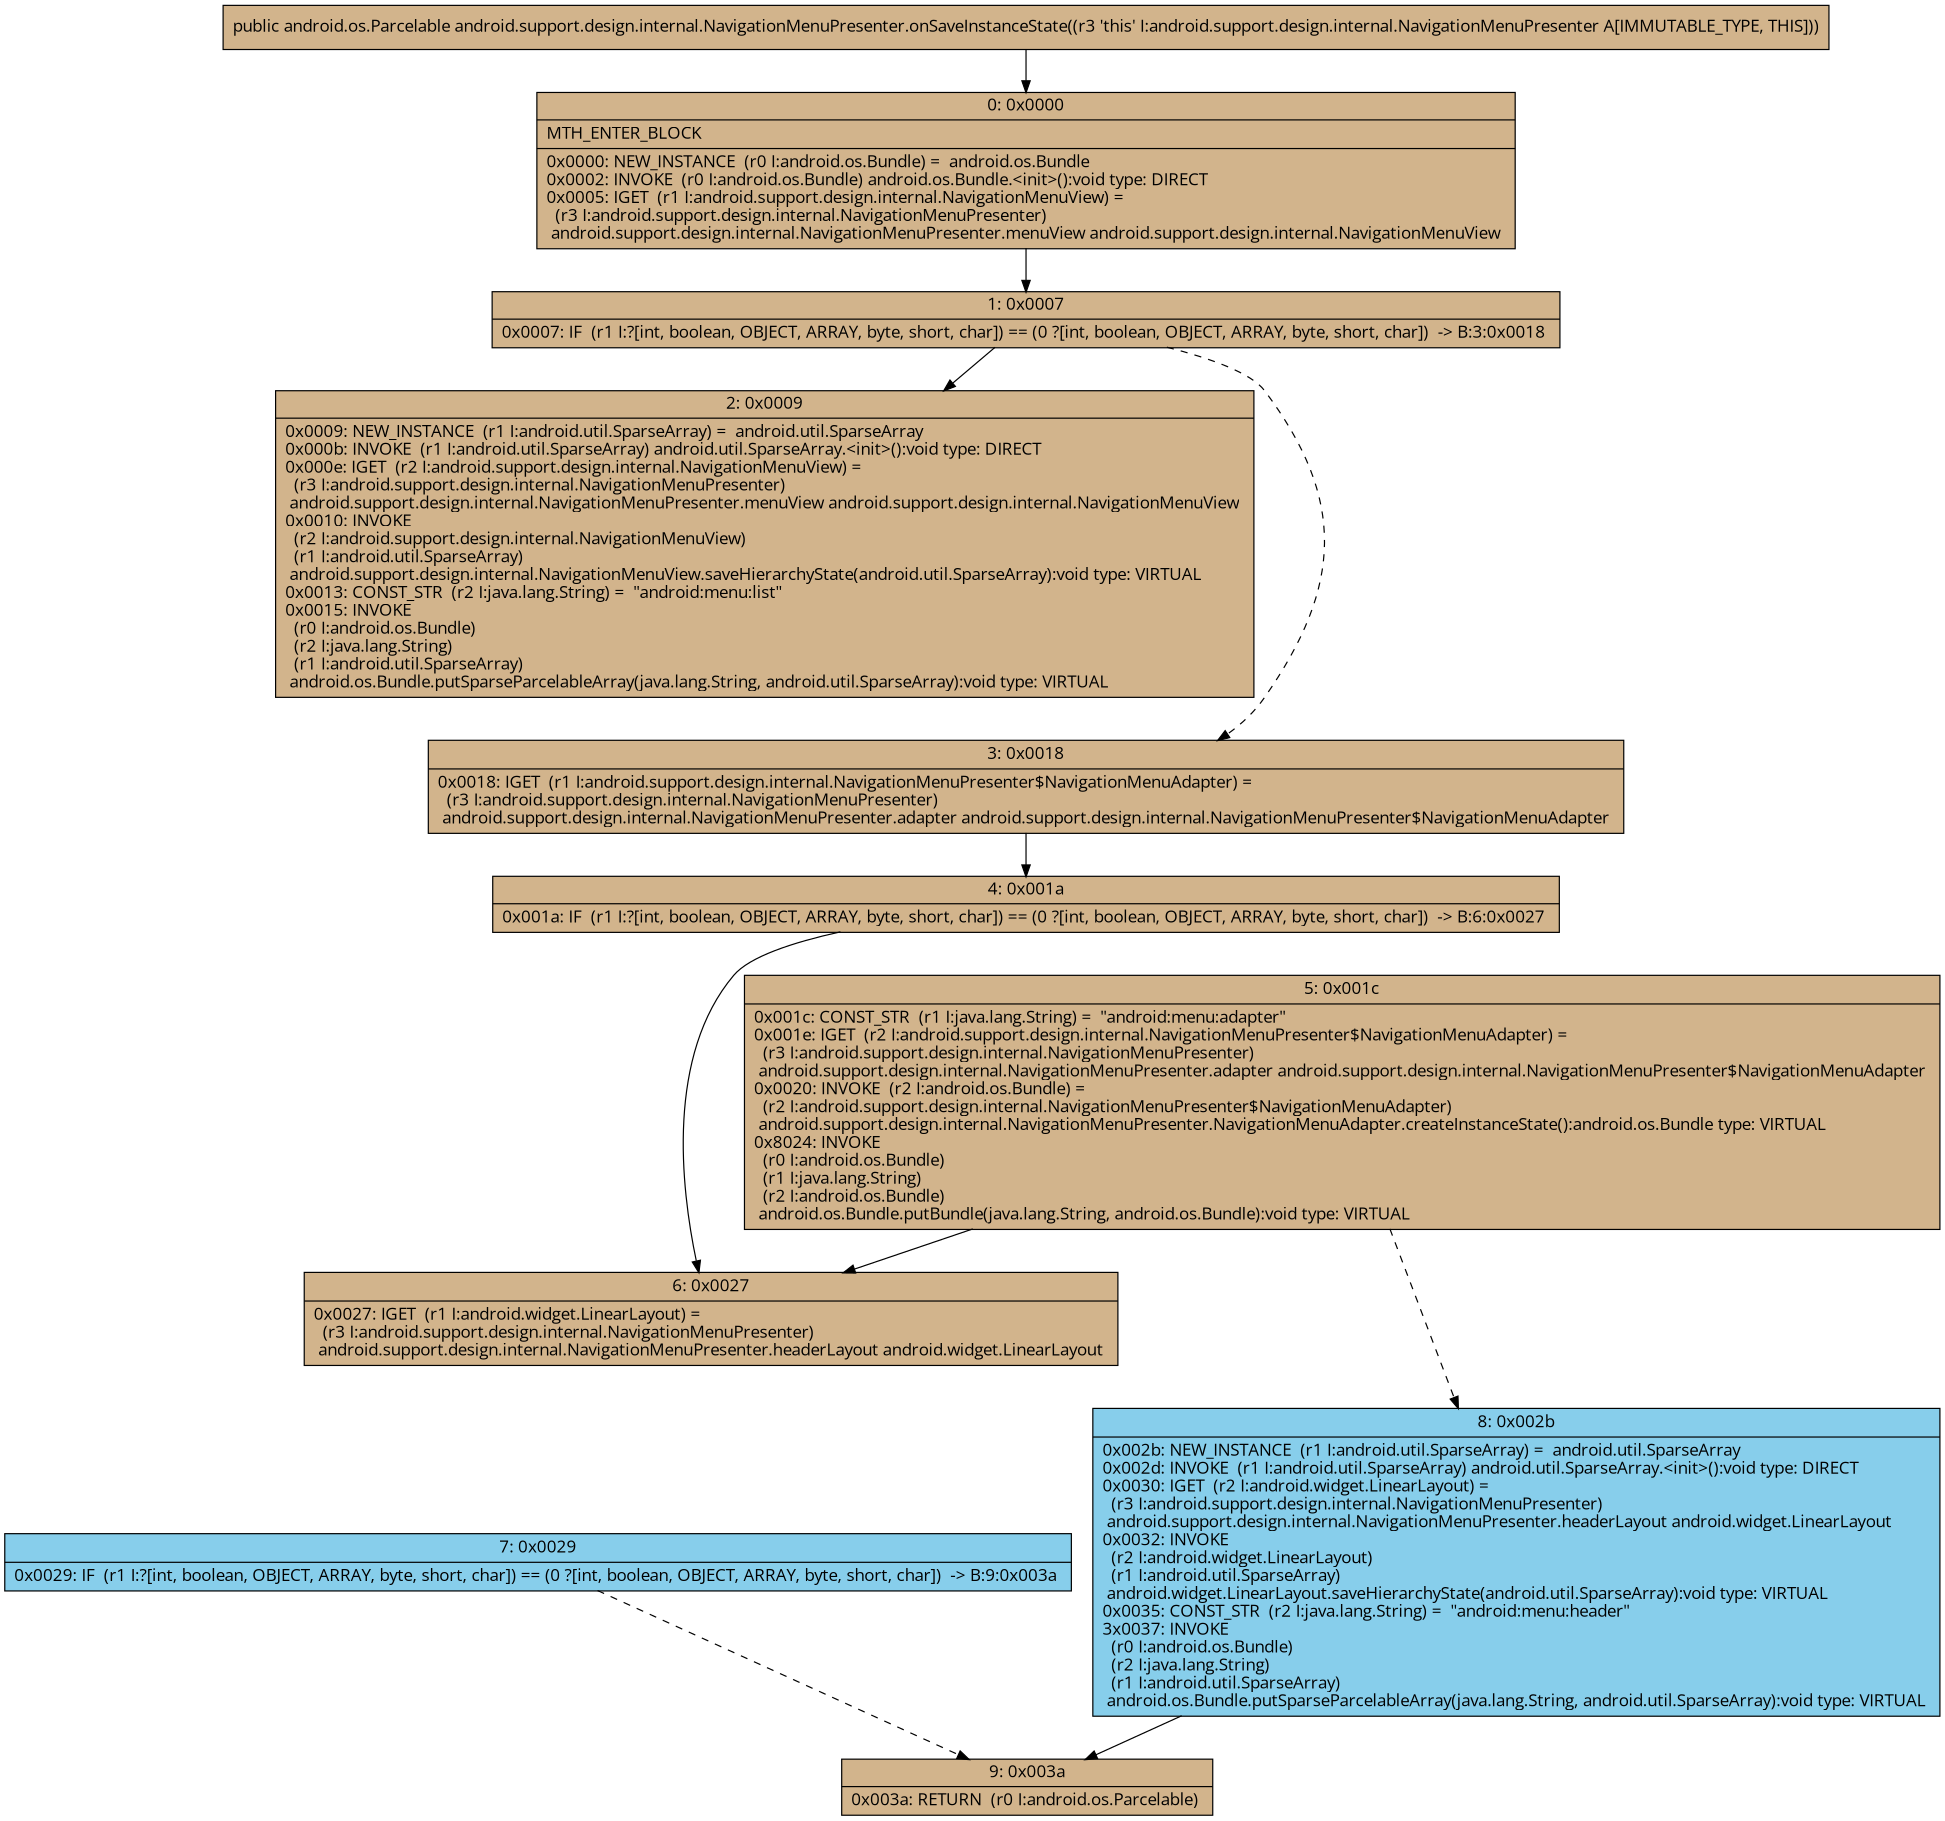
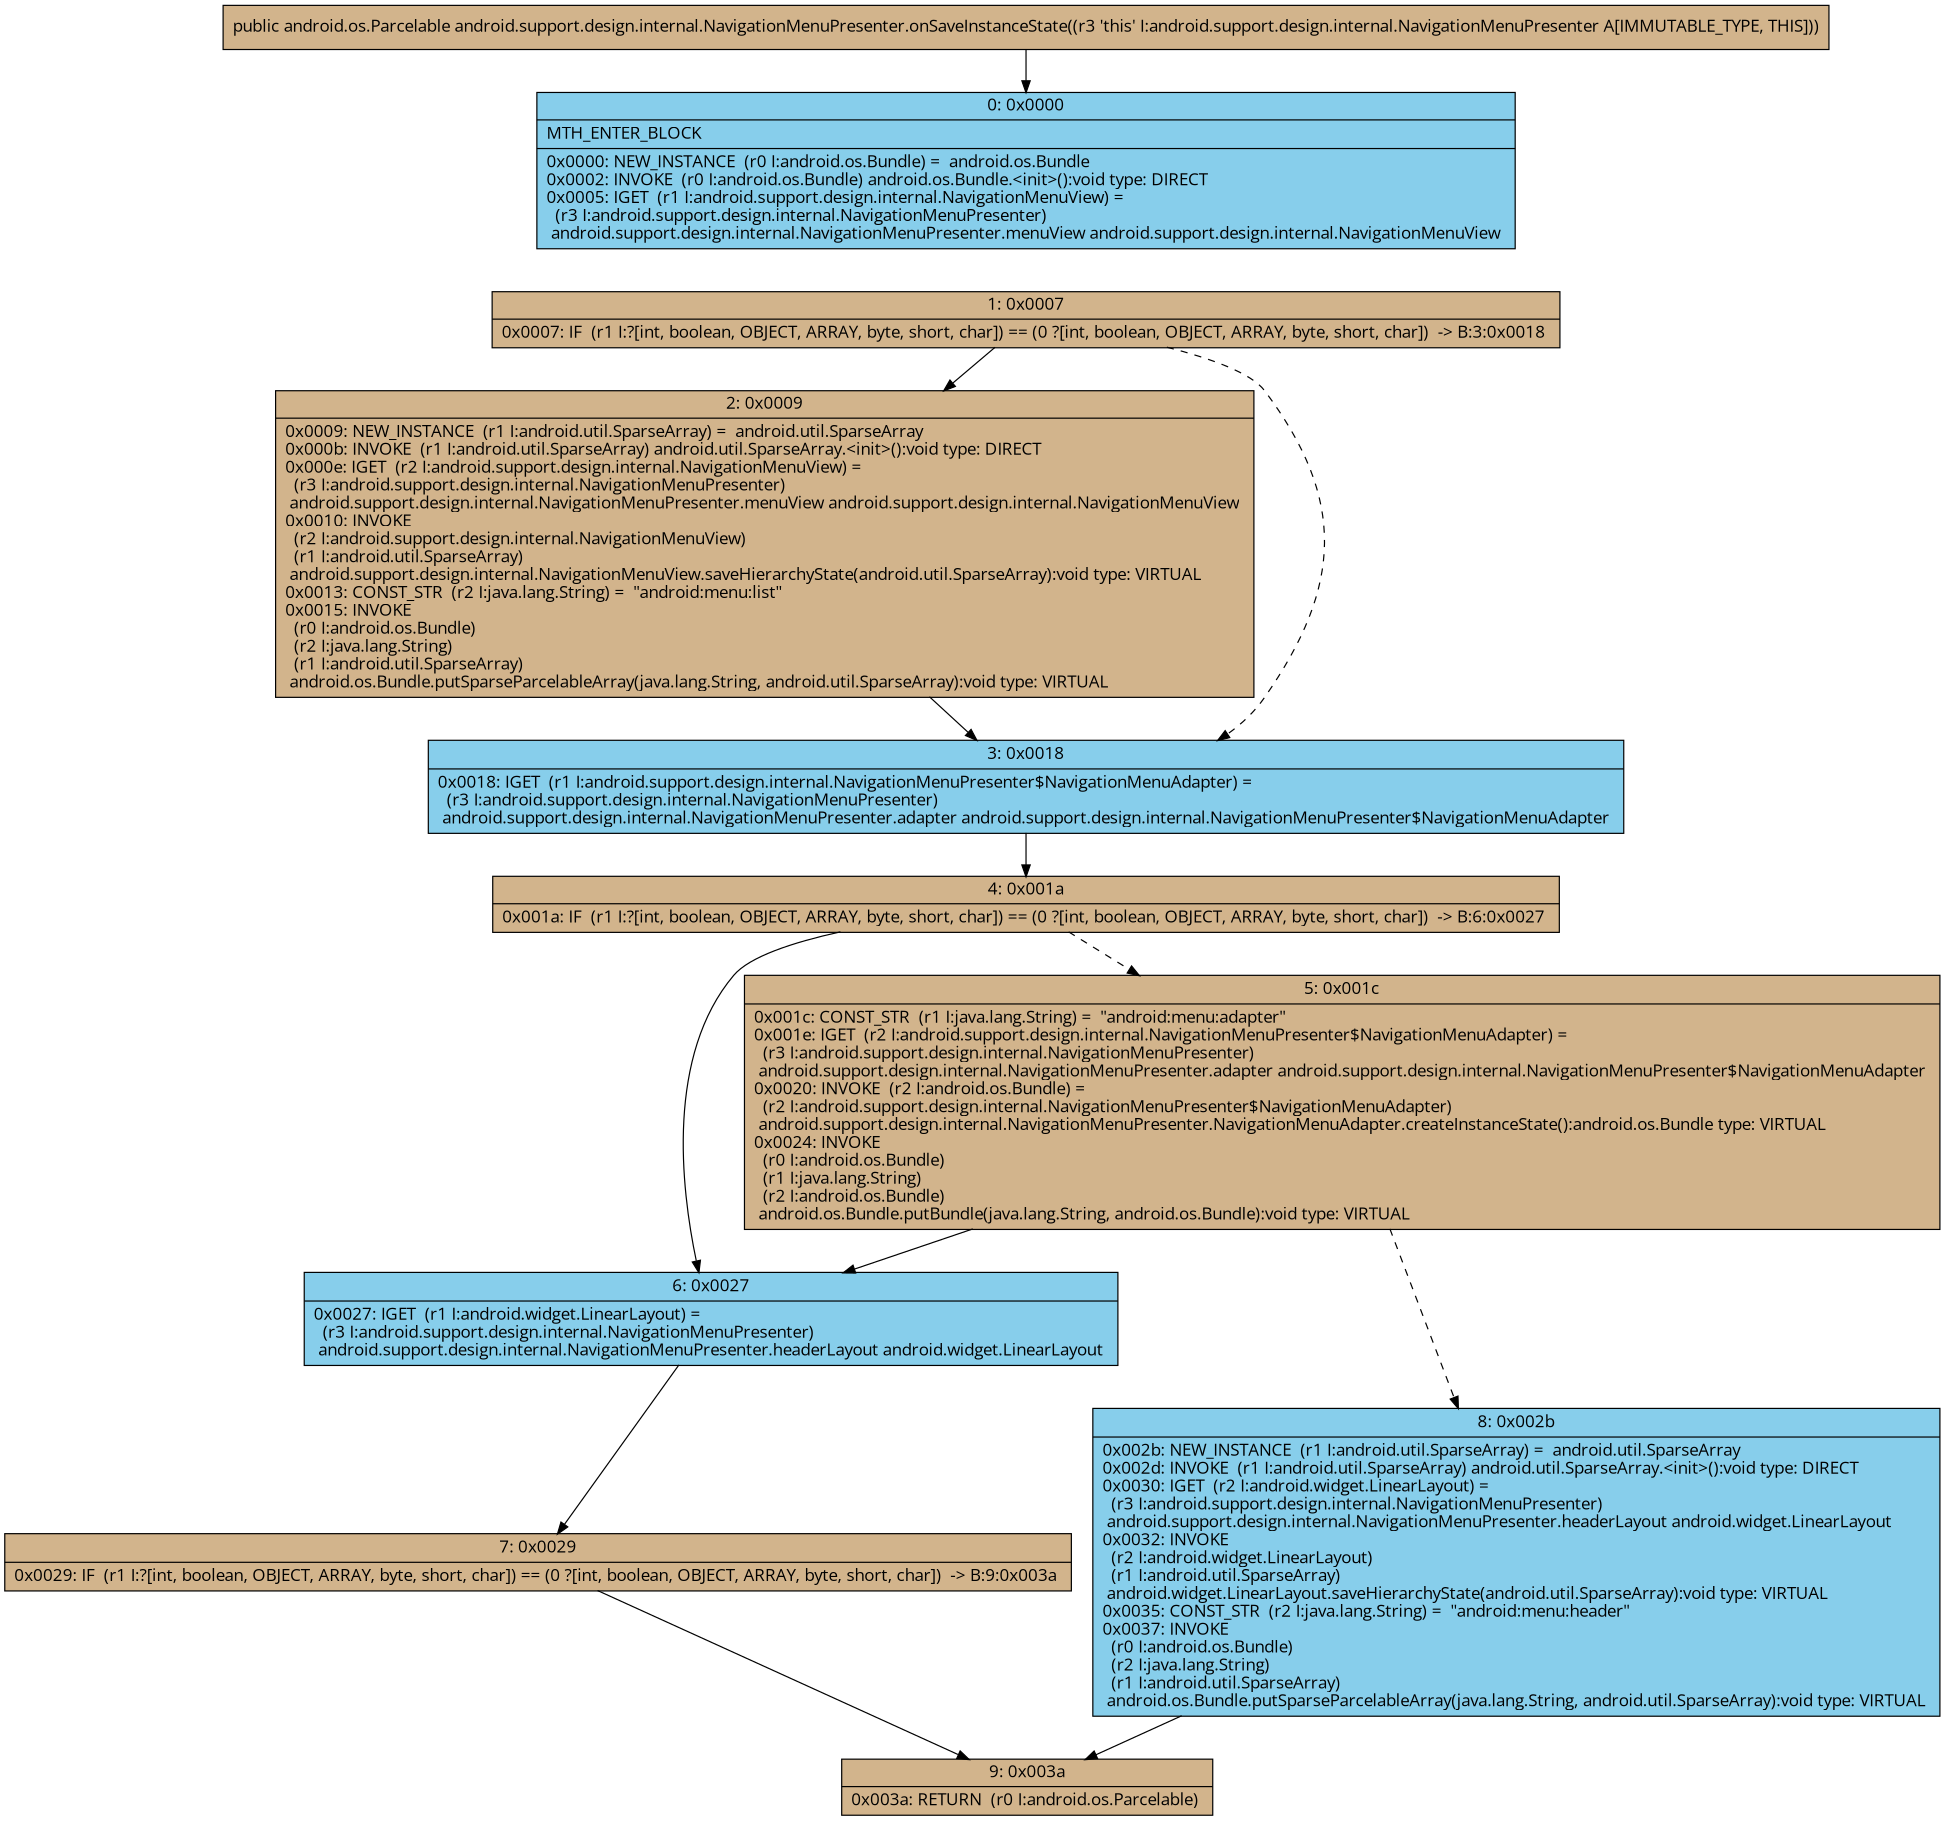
node "0: 0x0000": fillcolor tan -> skyblue
edge "0: 0x0000" -> "1: 0x0007": removed
edge "2: 0x0009" -> "3: 0x0018": added
node "3: 0x0018": fillcolor tan -> skyblue
edge "4: 0x001a" -> "5: 0x001c": added
node "5: 0x001c": text "0x8024: INVOKE" -> "0x0024: INVOKE"
node "6: 0x0027": fillcolor tan -> skyblue
edge "6: 0x0027" -> "7: 0x0029": added
node "7: 0x0029": fillcolor skyblue -> tan
node "8: 0x002b": text "3x0037: INVOKE" -> "0x0037: INVOKE"
edge "7: 0x0029" -> "9: 0x003a": style dashed -> solid
